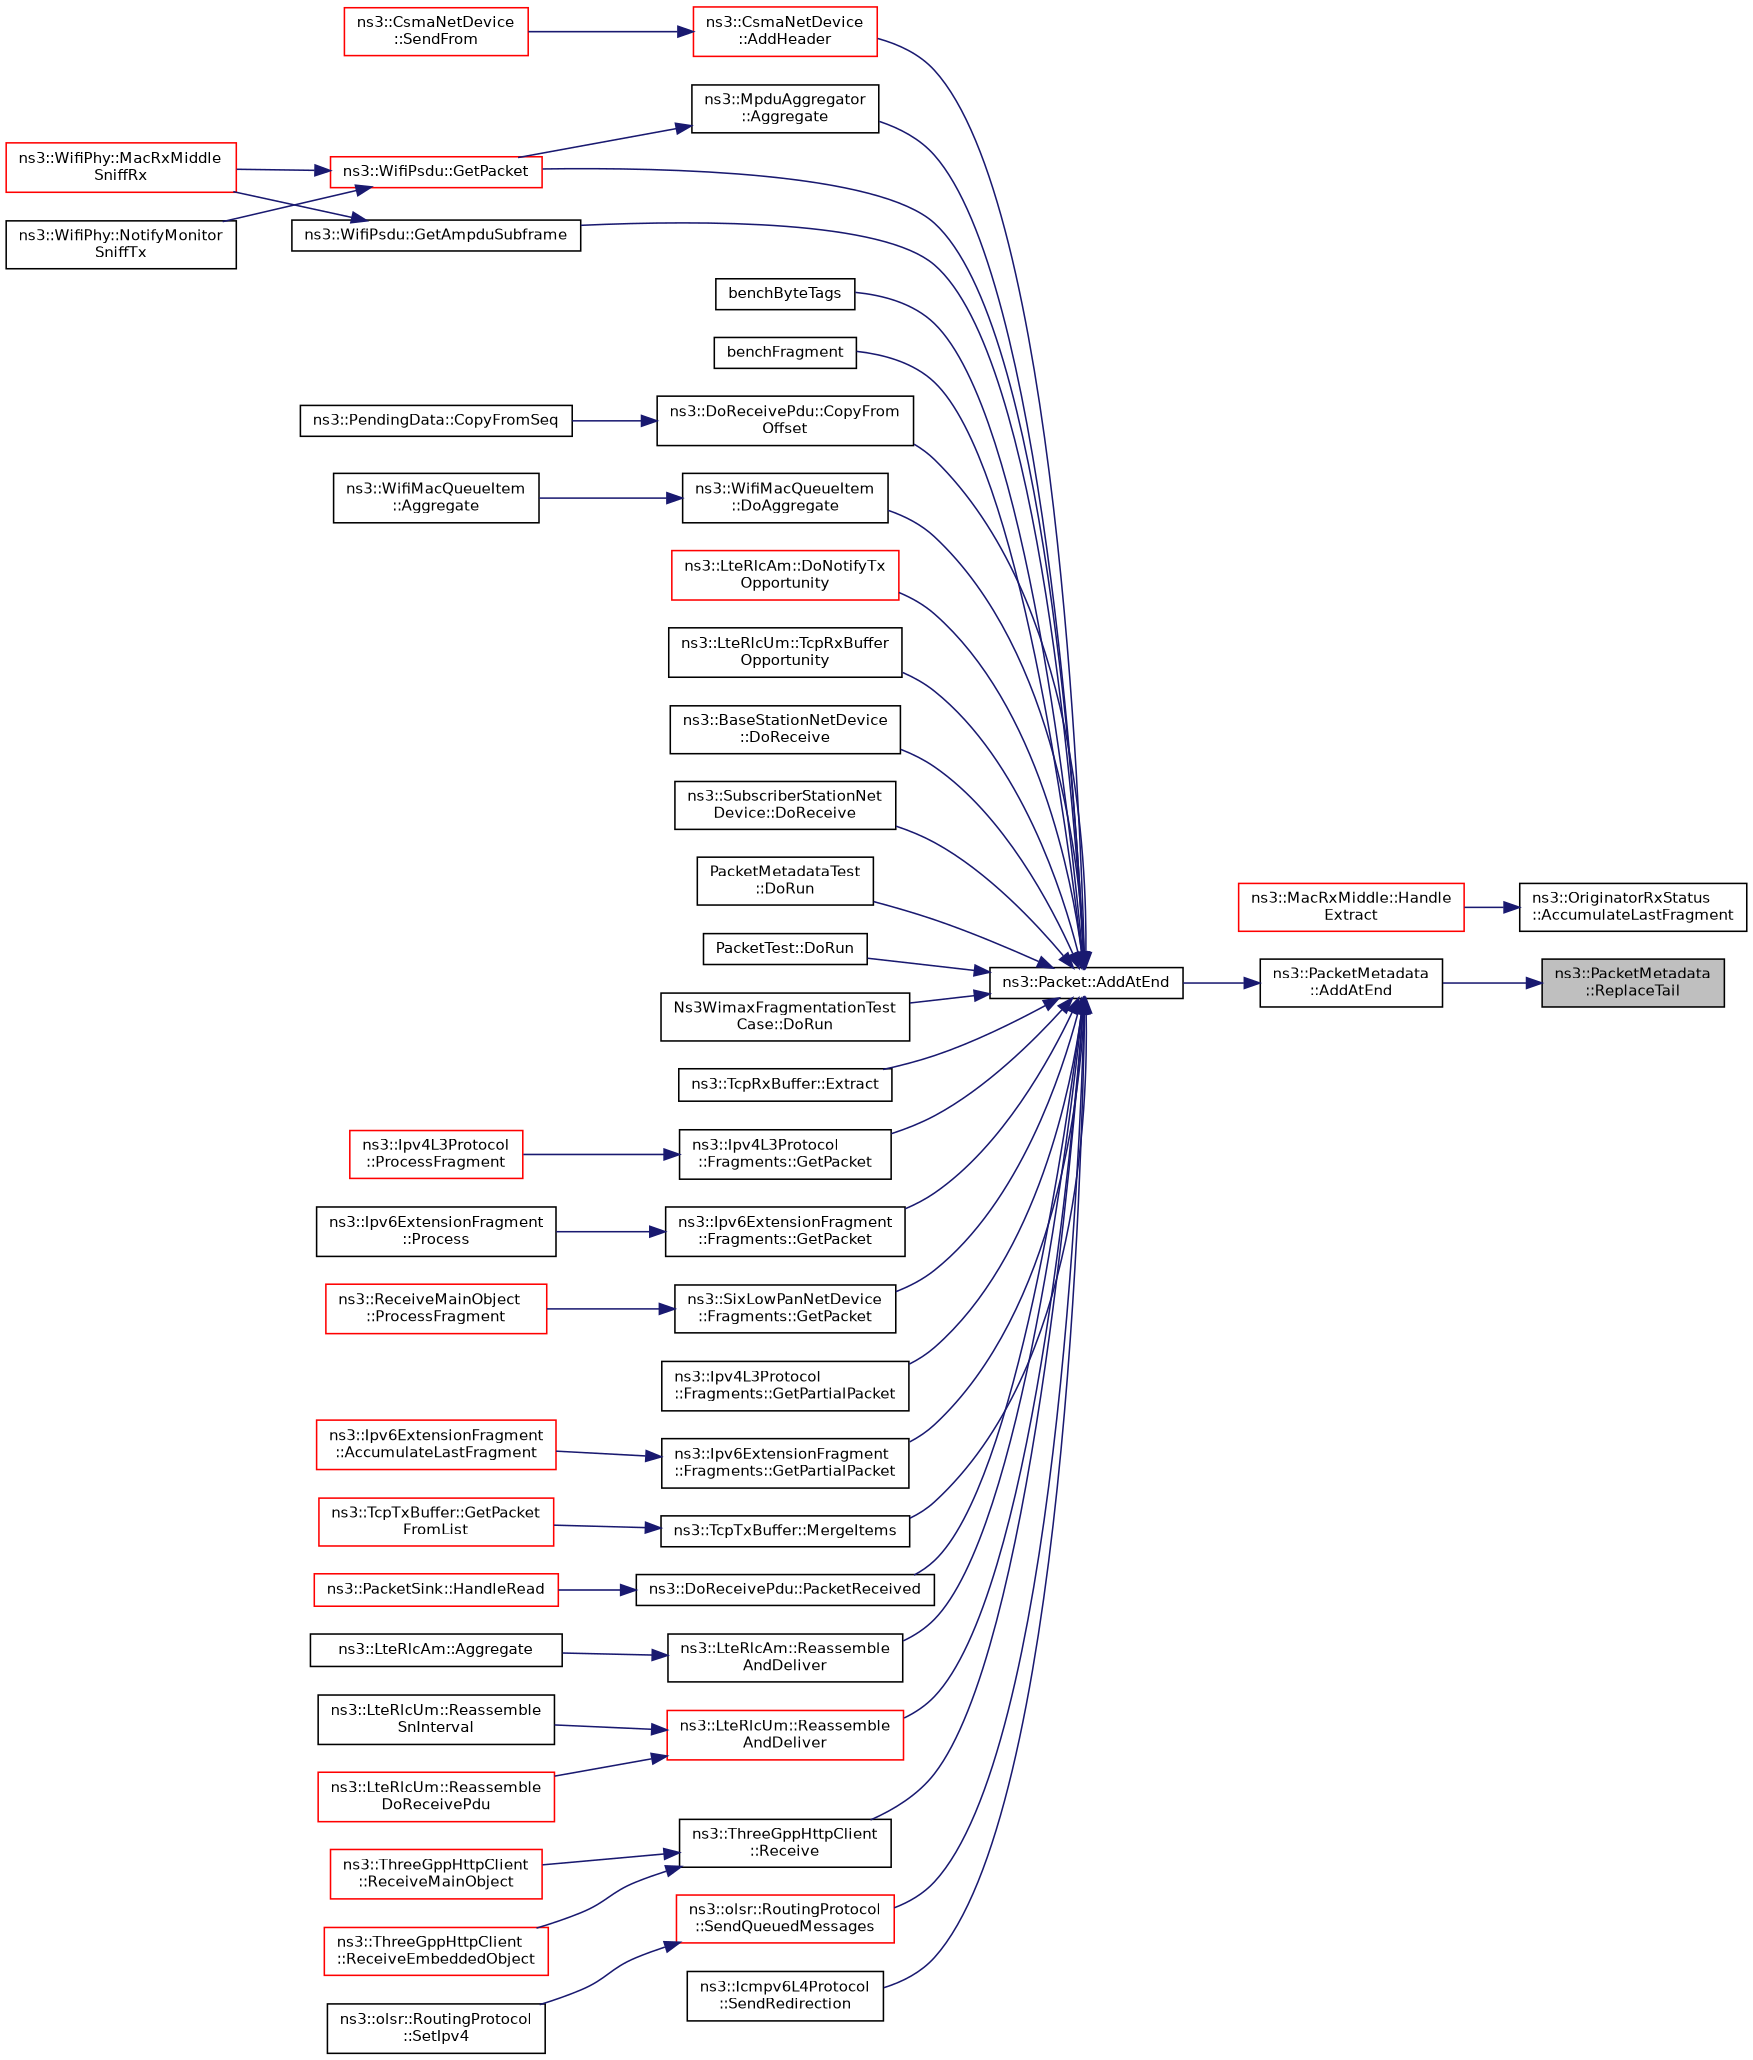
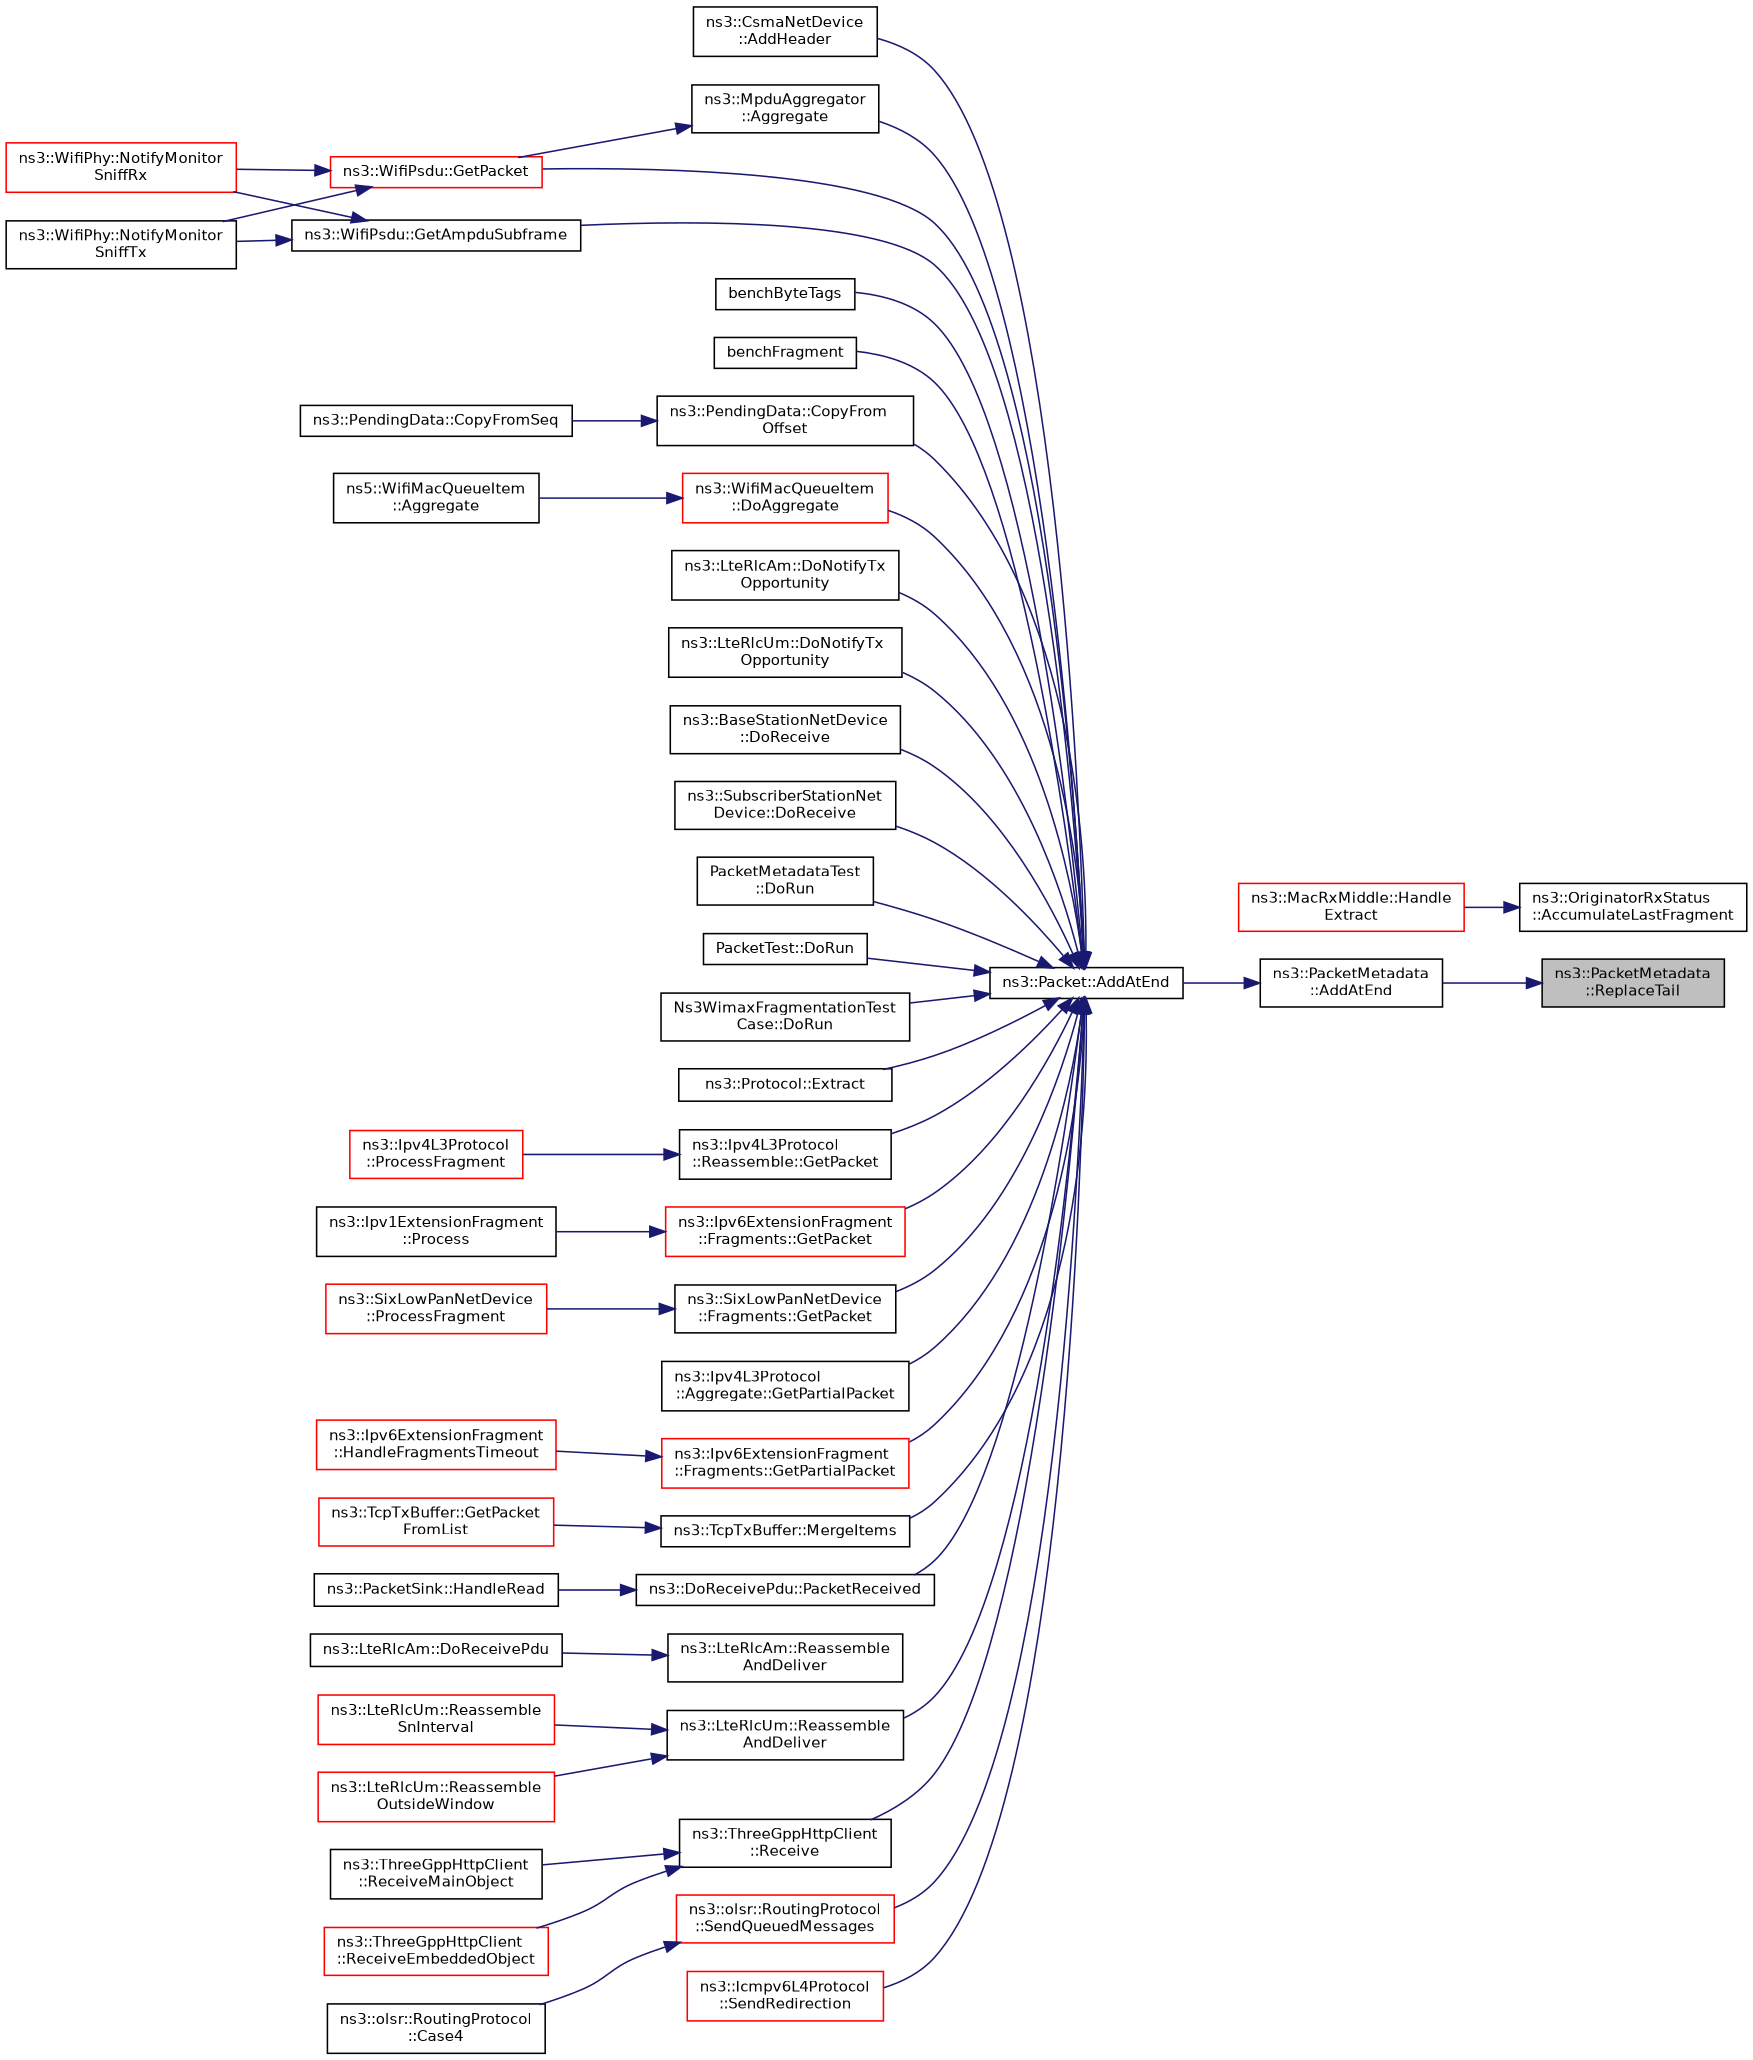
node "ns3::CsmaNetDevice ::SendFrom": removed
node "ns3::CsmaNetDevice ::AddHeader": color red -> black
node "ns3::WifiPhy::MacRxMiddle SniffRx": label "ns3::WifiPhy::MacRxMiddle SniffRx" -> "ns3::WifiPhy::NotifyMonitor SniffRx"
edge "ns3::WifiPhy::NotifyMonitor SniffTx" -> "ns3::WifiPsdu::GetAmpduSubframe": added
node "ns3::DoReceivePdu::CopyFrom Offset": label "ns3::DoReceivePdu::CopyFrom Offset" -> "ns3::PendingData::CopyFrom Offset"
node "ns3::WifiMacQueueItem ::Aggregate": label "ns3::WifiMacQueueItem ::Aggregate" -> "ns5::WifiMacQueueItem ::Aggregate"
node "ns3::WifiMacQueueItem ::DoAggregate": color black -> red
node "ns3::LteRlcAm::DoNotifyTx Opportunity": color red -> black
node "ns3::LteRlcUm::TcpRxBuffer Opportunity": label "ns3::LteRlcUm::TcpRxBuffer Opportunity" -> "ns3::LteRlcUm::DoNotifyTx Opportunity"
node "ns3::TcpRxBuffer::Extract": label "ns3::TcpRxBuffer::Extract" -> "ns3::Protocol::Extract"
node "ns3::Ipv4L3Protocol ::Fragments::GetPacket": label "ns3::Ipv4L3Protocol ::Fragments::GetPacket" -> "ns3::Ipv4L3Protocol ::Reassemble::GetPacket"
node "ns3::Ipv6ExtensionFragment ::Process": label "ns3::Ipv6ExtensionFragment ::Process" -> "ns3::Ipv1ExtensionFragment ::Process"
node "ns3::Ipv6ExtensionFragment ::Fragments::GetPacket": color black -> red
node "ns3::ReceiveMainObject ::ProcessFragment": label "ns3::ReceiveMainObject ::ProcessFragment" -> "ns3::SixLowPanNetDevice ::ProcessFragment"
node "ns3::Ipv4L3Protocol ::Fragments::GetPartialPacket": label "ns3::Ipv4L3Protocol ::Fragments::GetPartialPacket" -> "ns3::Ipv4L3Protocol ::Aggregate::GetPartialPacket"
edge "ns3::LteRlcAm::Reassemble AndDeliver" -> "ns3::Packet::AddAtEnd": removed
node "ns3::Ipv6ExtensionFragment ::AccumulateLastFragment": label "ns3::Ipv6ExtensionFragment ::AccumulateLastFragment" -> "ns3::Ipv6ExtensionFragment ::HandleFragmentsTimeout"
node "ns3::Ipv6ExtensionFragment ::Fragments::GetPartialPacket": color black -> red
node "ns3::PacketSink::HandleRead": color red -> black
node "ns3::LteRlcAm::Aggregate": label "ns3::LteRlcAm::Aggregate" -> "ns3::LteRlcAm::DoReceivePdu"
node "ns3::LteRlcUm::Reassemble SnInterval": color black -> red
node "ns3::LteRlcUm::Reassemble AndDeliver": color red -> black
node "ns3::LteRlcUm::Reassemble DoReceivePdu": label "ns3::LteRlcUm::Reassemble DoReceivePdu" -> "ns3::LteRlcUm::Reassemble OutsideWindow"
node "ns3::ThreeGppHttpClient ::ReceiveMainObject": color red -> black
node "ns3::Icmpv6L4Protocol ::SendRedirection": color black -> red
node "ns3::olsr::RoutingProtocol ::SetIpv4": label "ns3::olsr::RoutingProtocol ::SetIpv4" -> "ns3::olsr::RoutingProtocol ::Case4"
